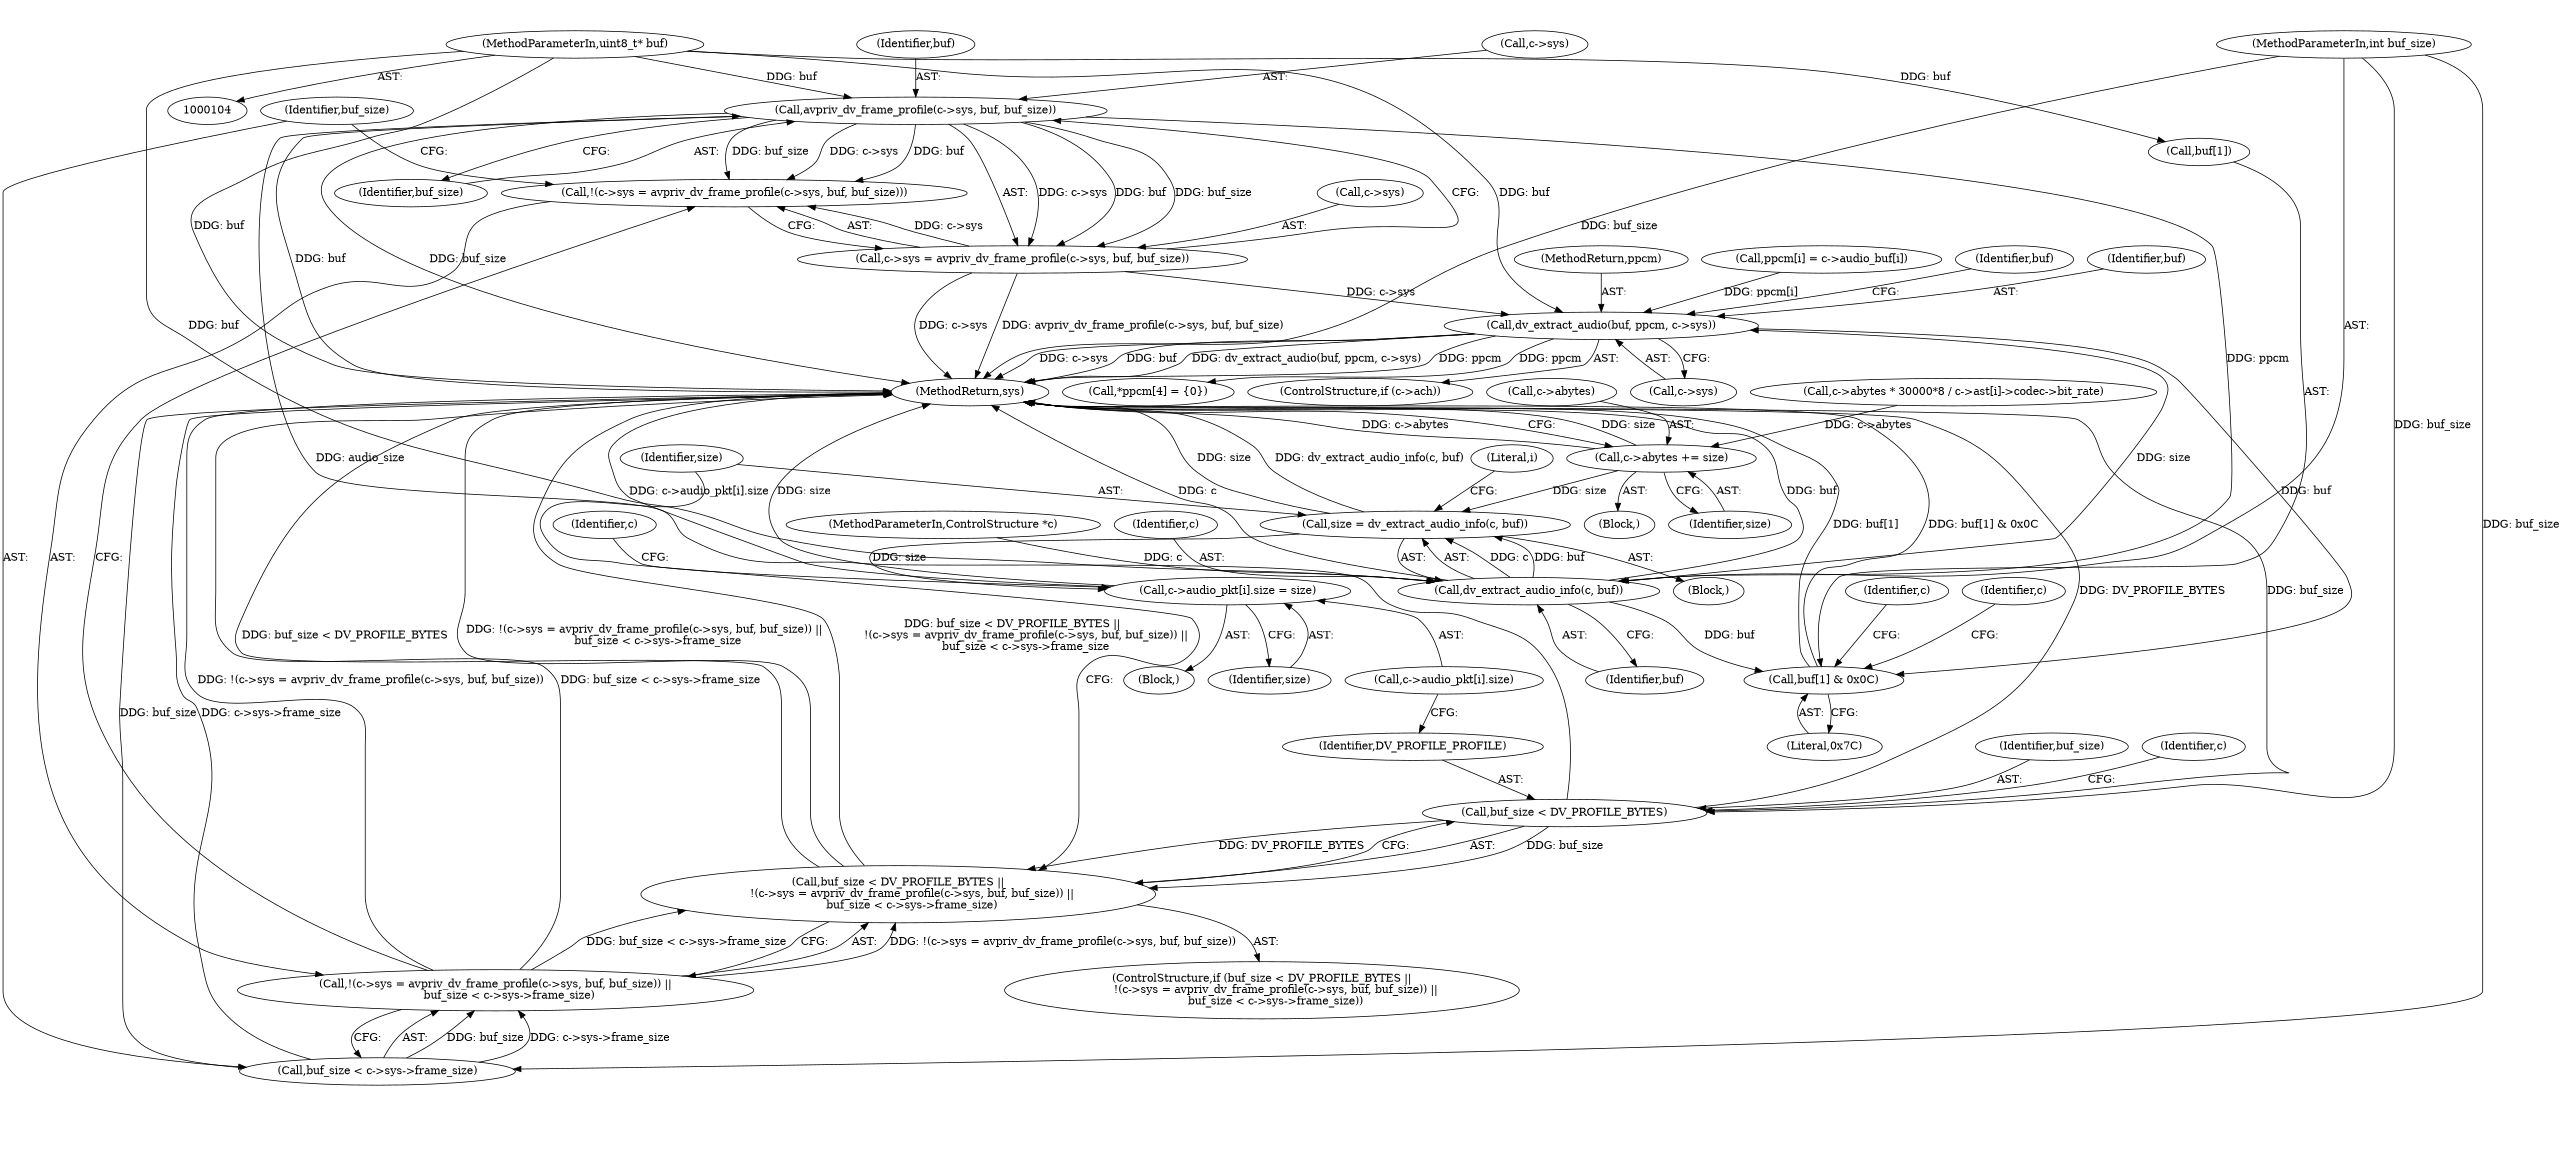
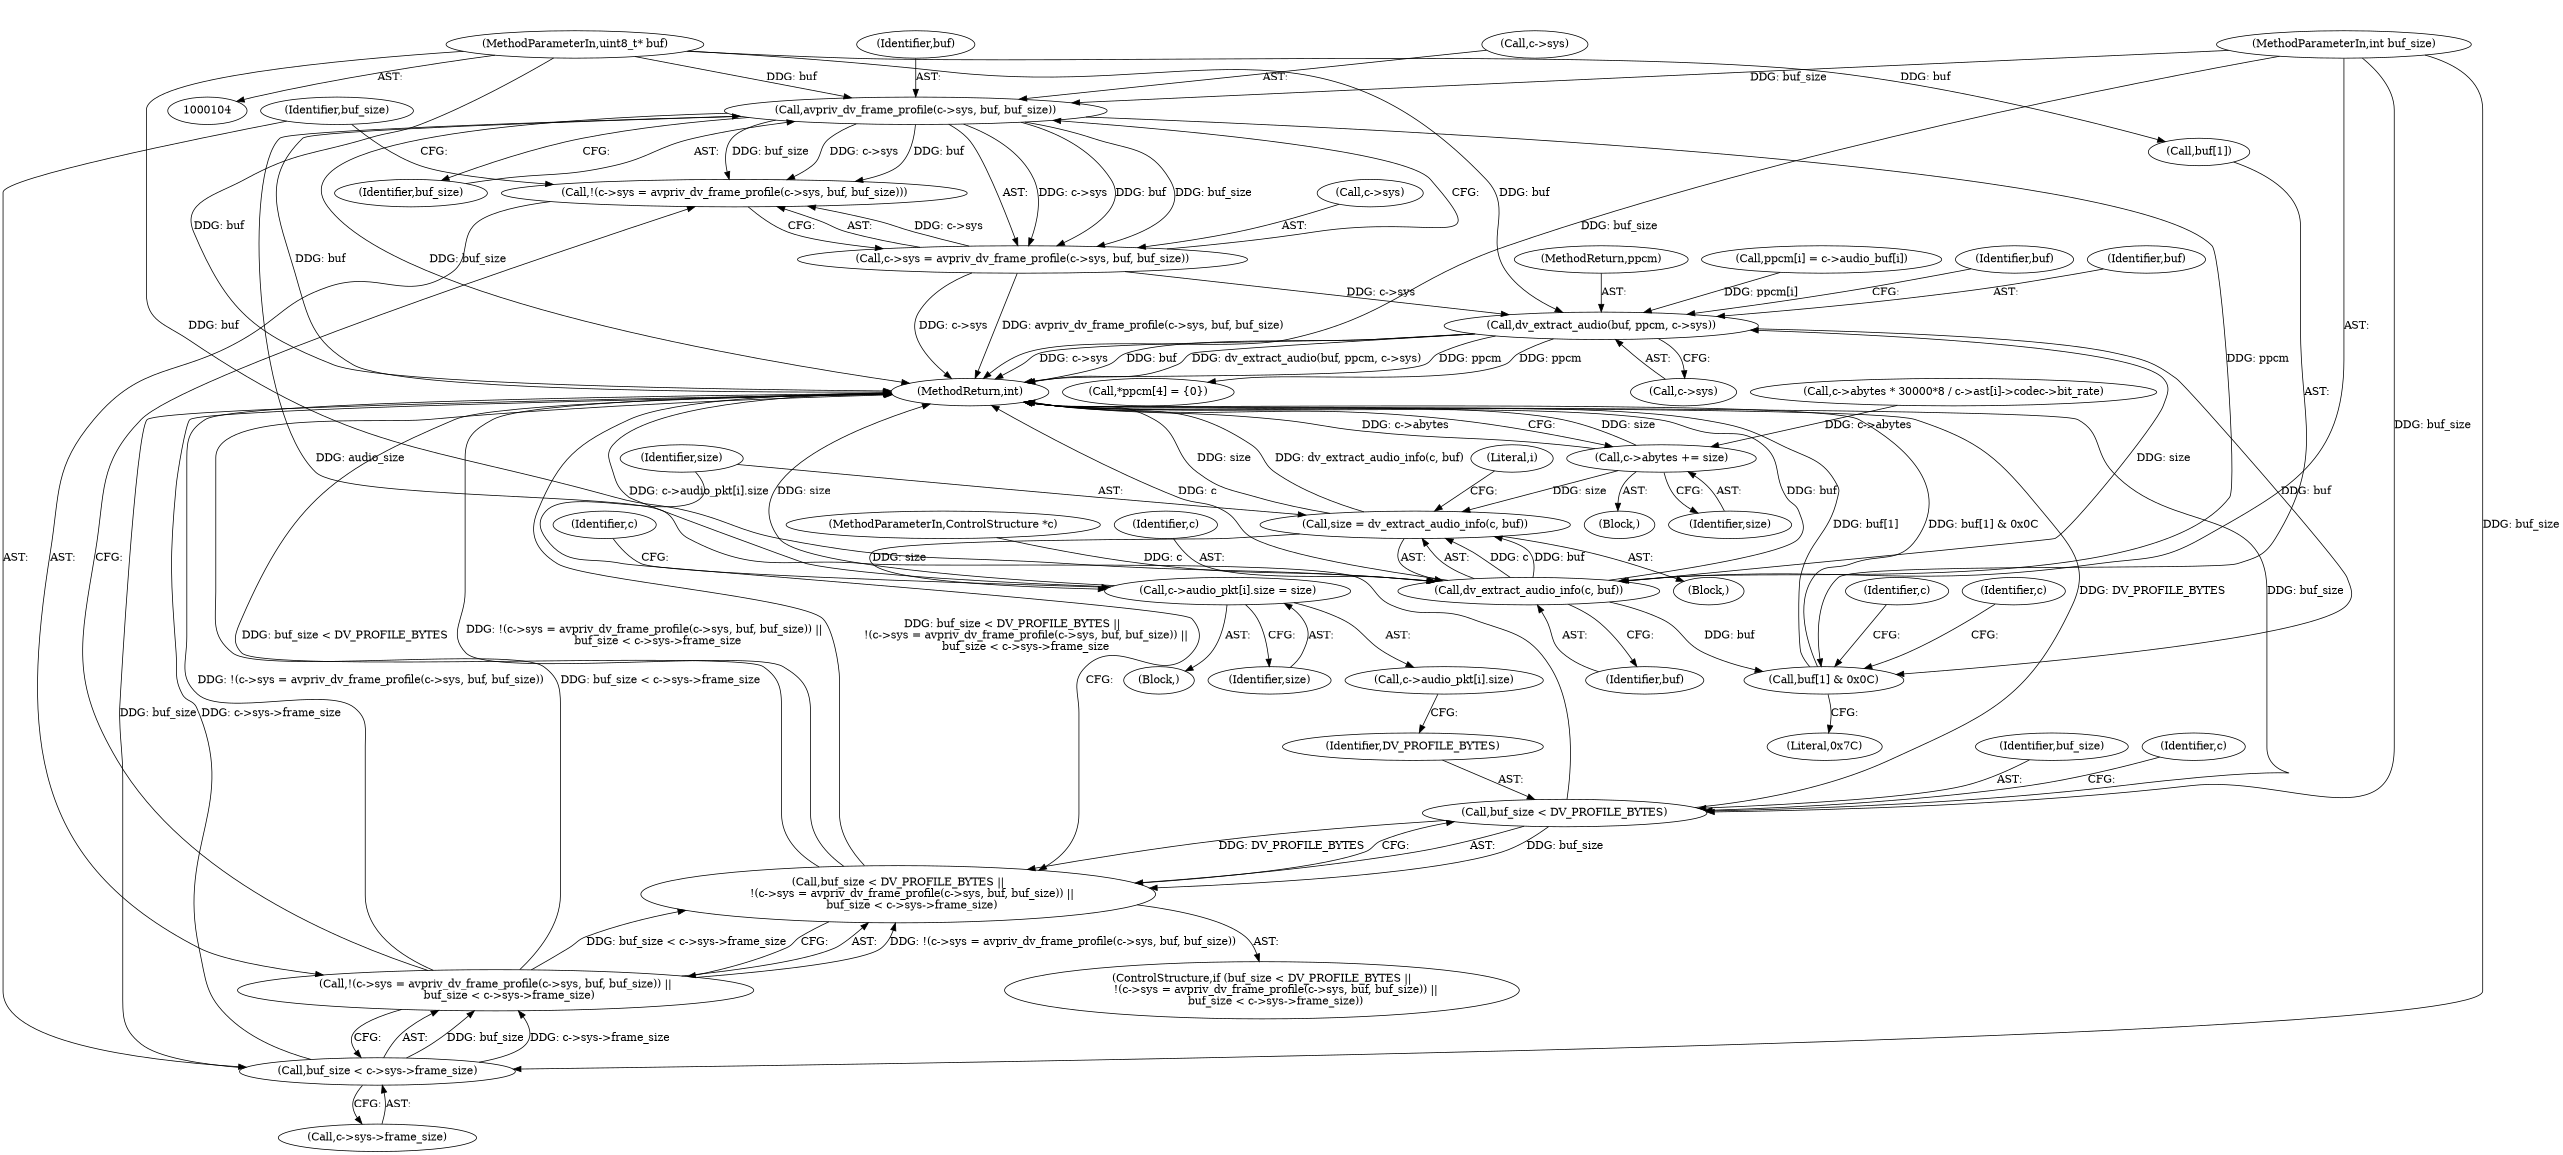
edge "(MethodParameterIn,int buf_size)" -> "(Call,avpriv_dv_frame_profile(c->sys, buf, buf_size))": added, label "DDG: buf_size"
node "(MethodReturn,sys)": label "(MethodReturn,sys)" -> "(MethodReturn,int)"
node "(ControlStructure,if (c->ach))": removed
node "(Call,c->abytes)": removed
edge "(Call,c->audio_pkt[i].size)" -> "(Call,c->audio_pkt[i].size = size)": reversed
edge "(Literal,0x7C)" -> "(Call,buf[1] & 0x0C)": removed, label "AST:"
node "(Identifier,DV_PROFILE_PROFILE)": label "(Identifier,DV_PROFILE_PROFILE)" -> "(Identifier,DV_PROFILE_BYTES)"
node "(Call,c->sys->frame_size)": added
